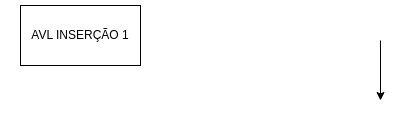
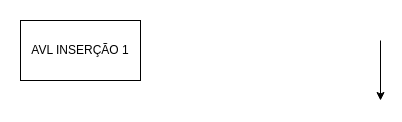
node "AVL INSERÇÃO 1": moved (81, 36) -> (81, 51)
